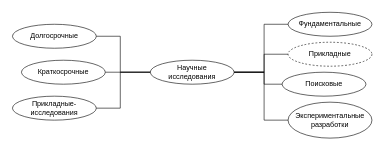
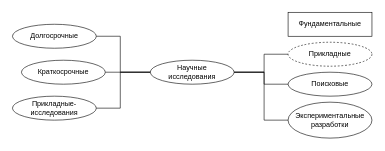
node "Фундаментальные": shape ellipse -> rectangle
edge "Фундаментальные" -- "Научные исследования": removed
node "Поисковые": moved (324, 84) -> (330, 84)
